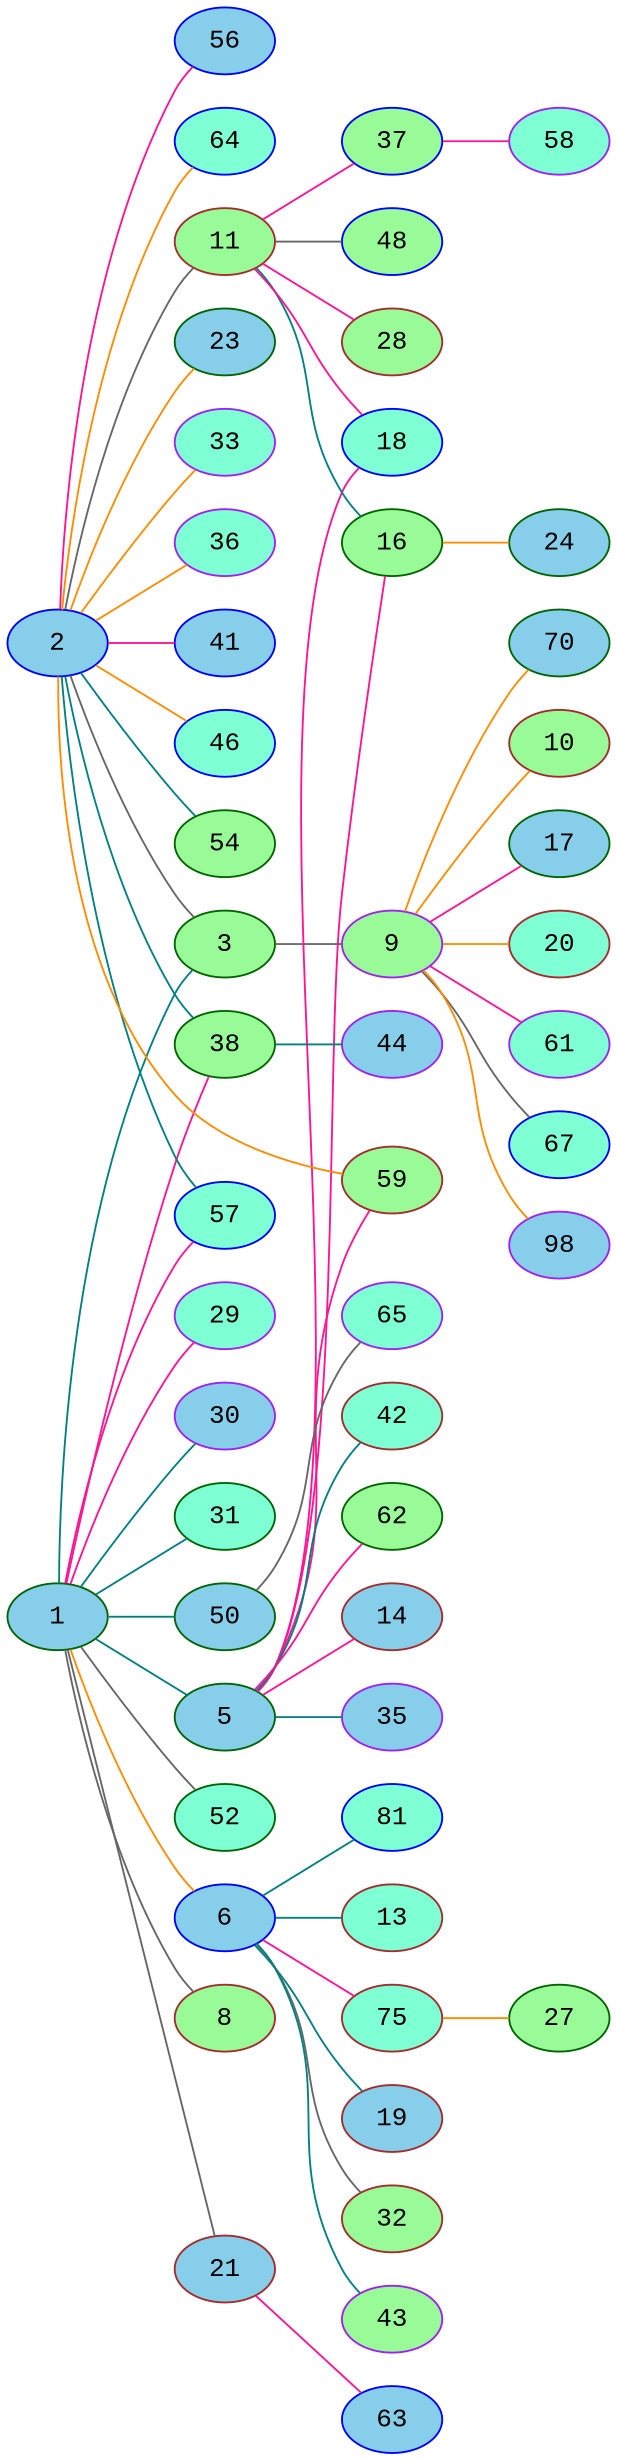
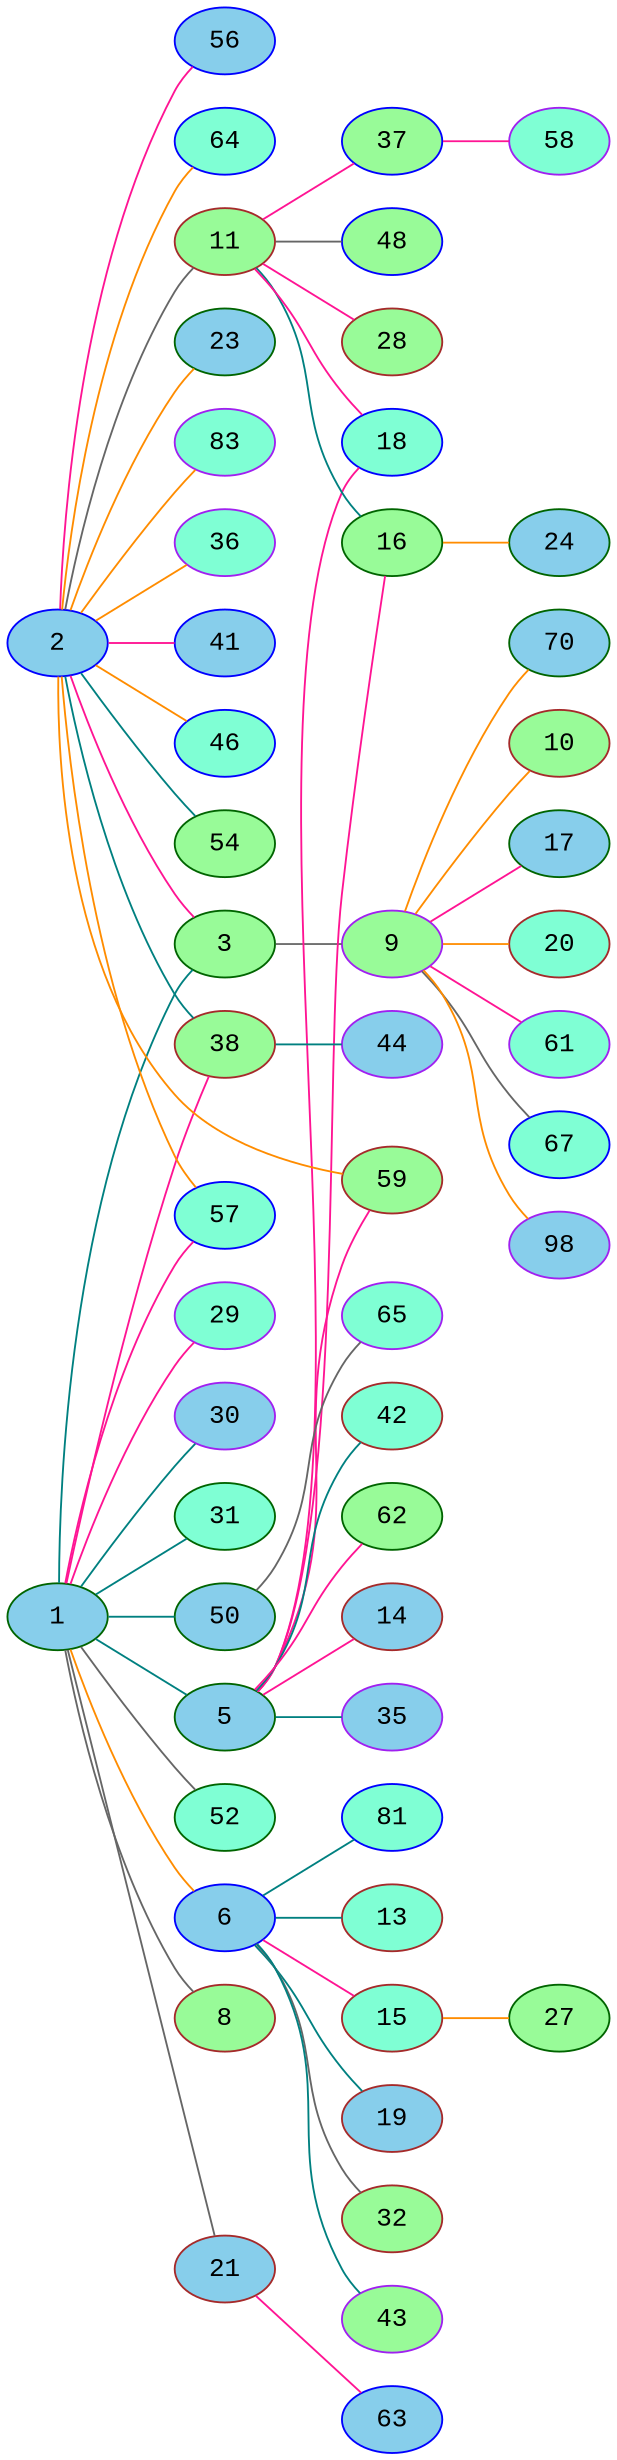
node "33": label "33" -> "83"
edge "2" -- "3": color gray40 -> deeppink
edge "2" -- "57": color teal -> darkorange
node "38": color darkgreen -> brown
node "75": label "75" -> "15"
